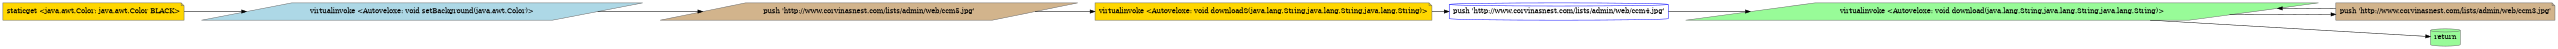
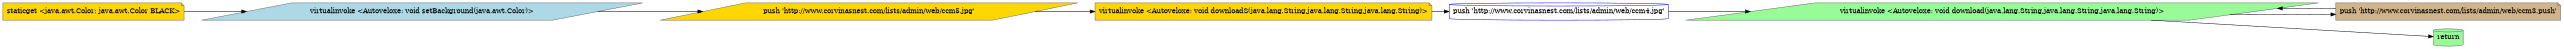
node "push 'http://www.corvinasnest.com/lists/admin/web/ccm5.jpg'": fillcolor tan -> gold
node "push 'http://www.corvinasnest.com/lists/admin/web/ccm3.jpg'": label "push 'http://www.corvinasnest.com/lists/admin/web/ccm3.jpg'" -> "push 'http://www.corvinasnest.com/lists/admin/web/ccm3.push'"
